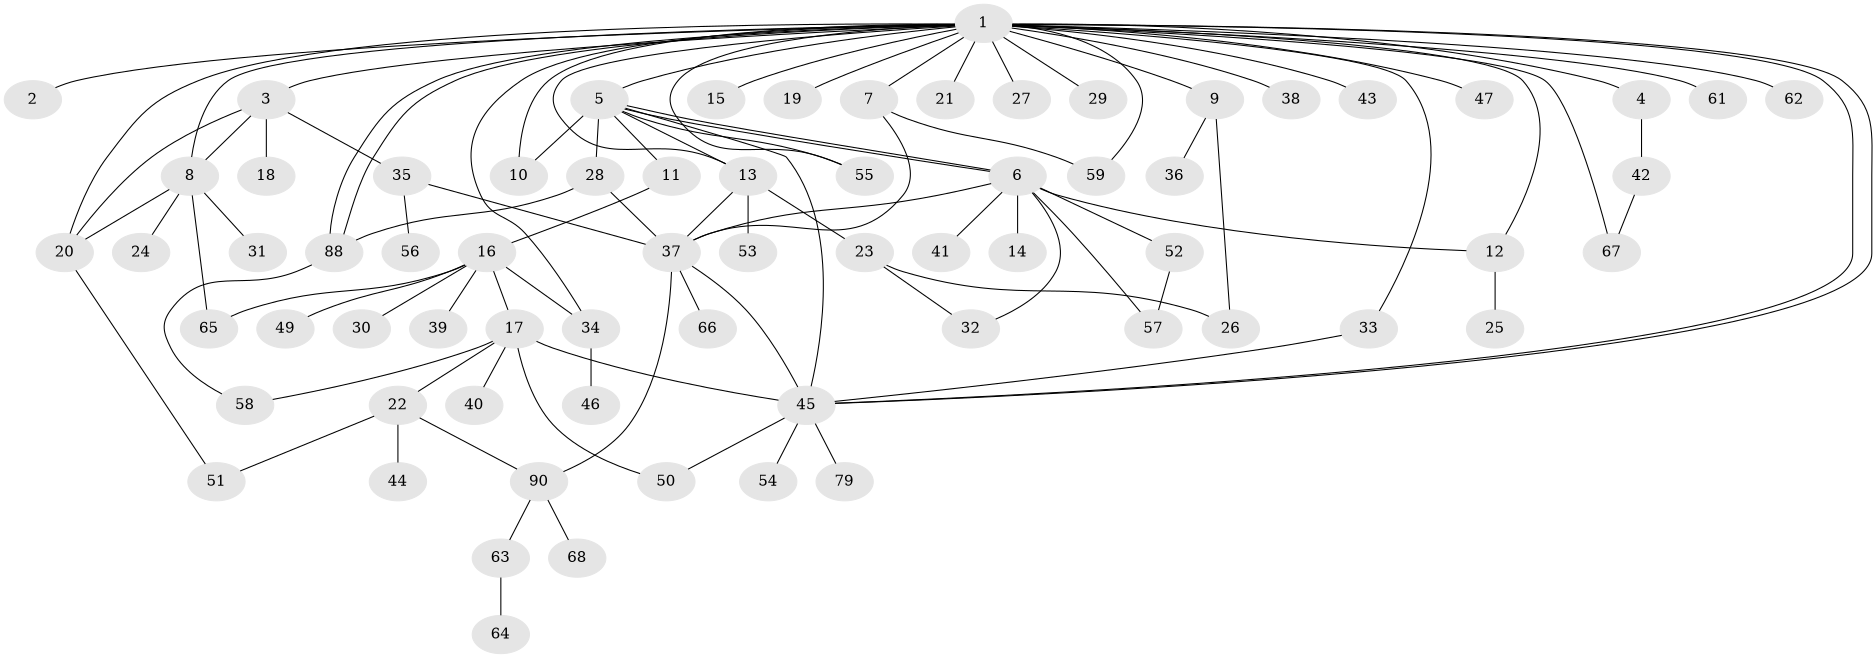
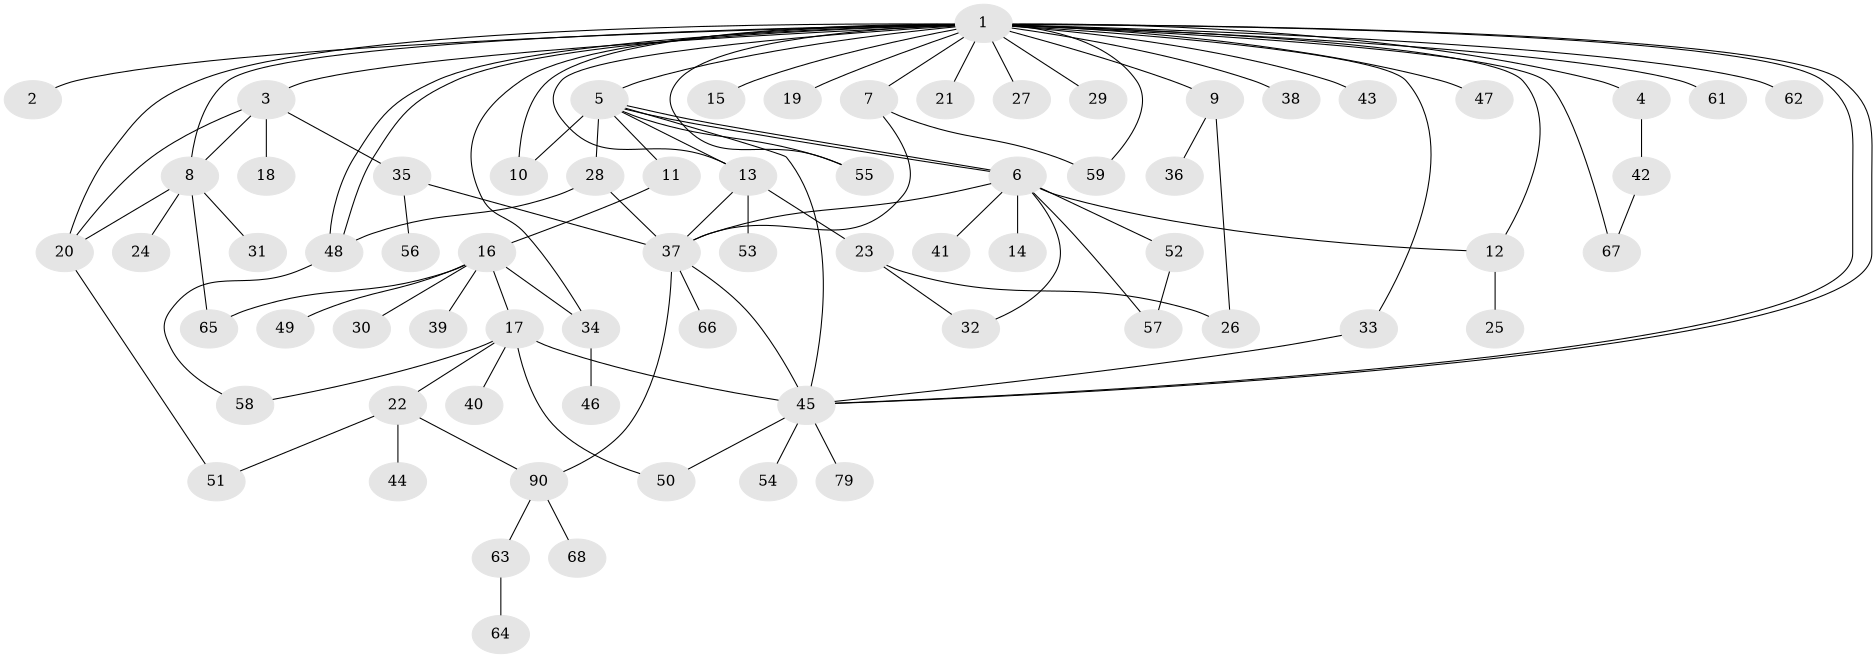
node "88": label "88" -> "48"
